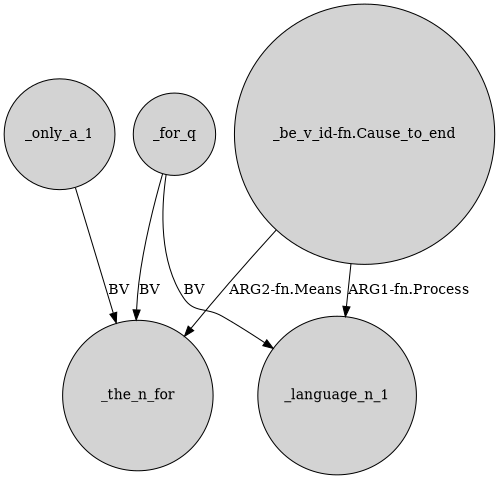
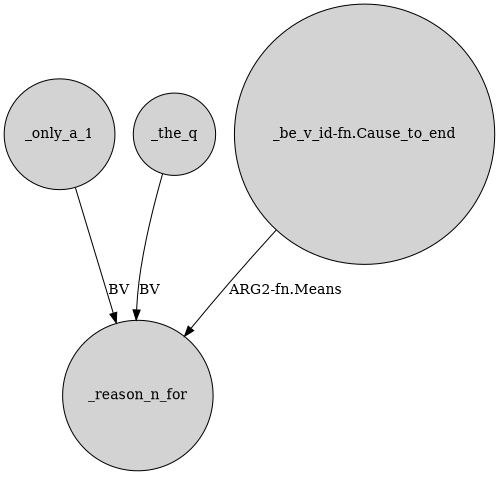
node "_for_q": label "_for_q" -> "_the_q"
node "_the_n_for": label "_the_n_for" -> "_reason_n_for"
node "_language_n_1": removed
